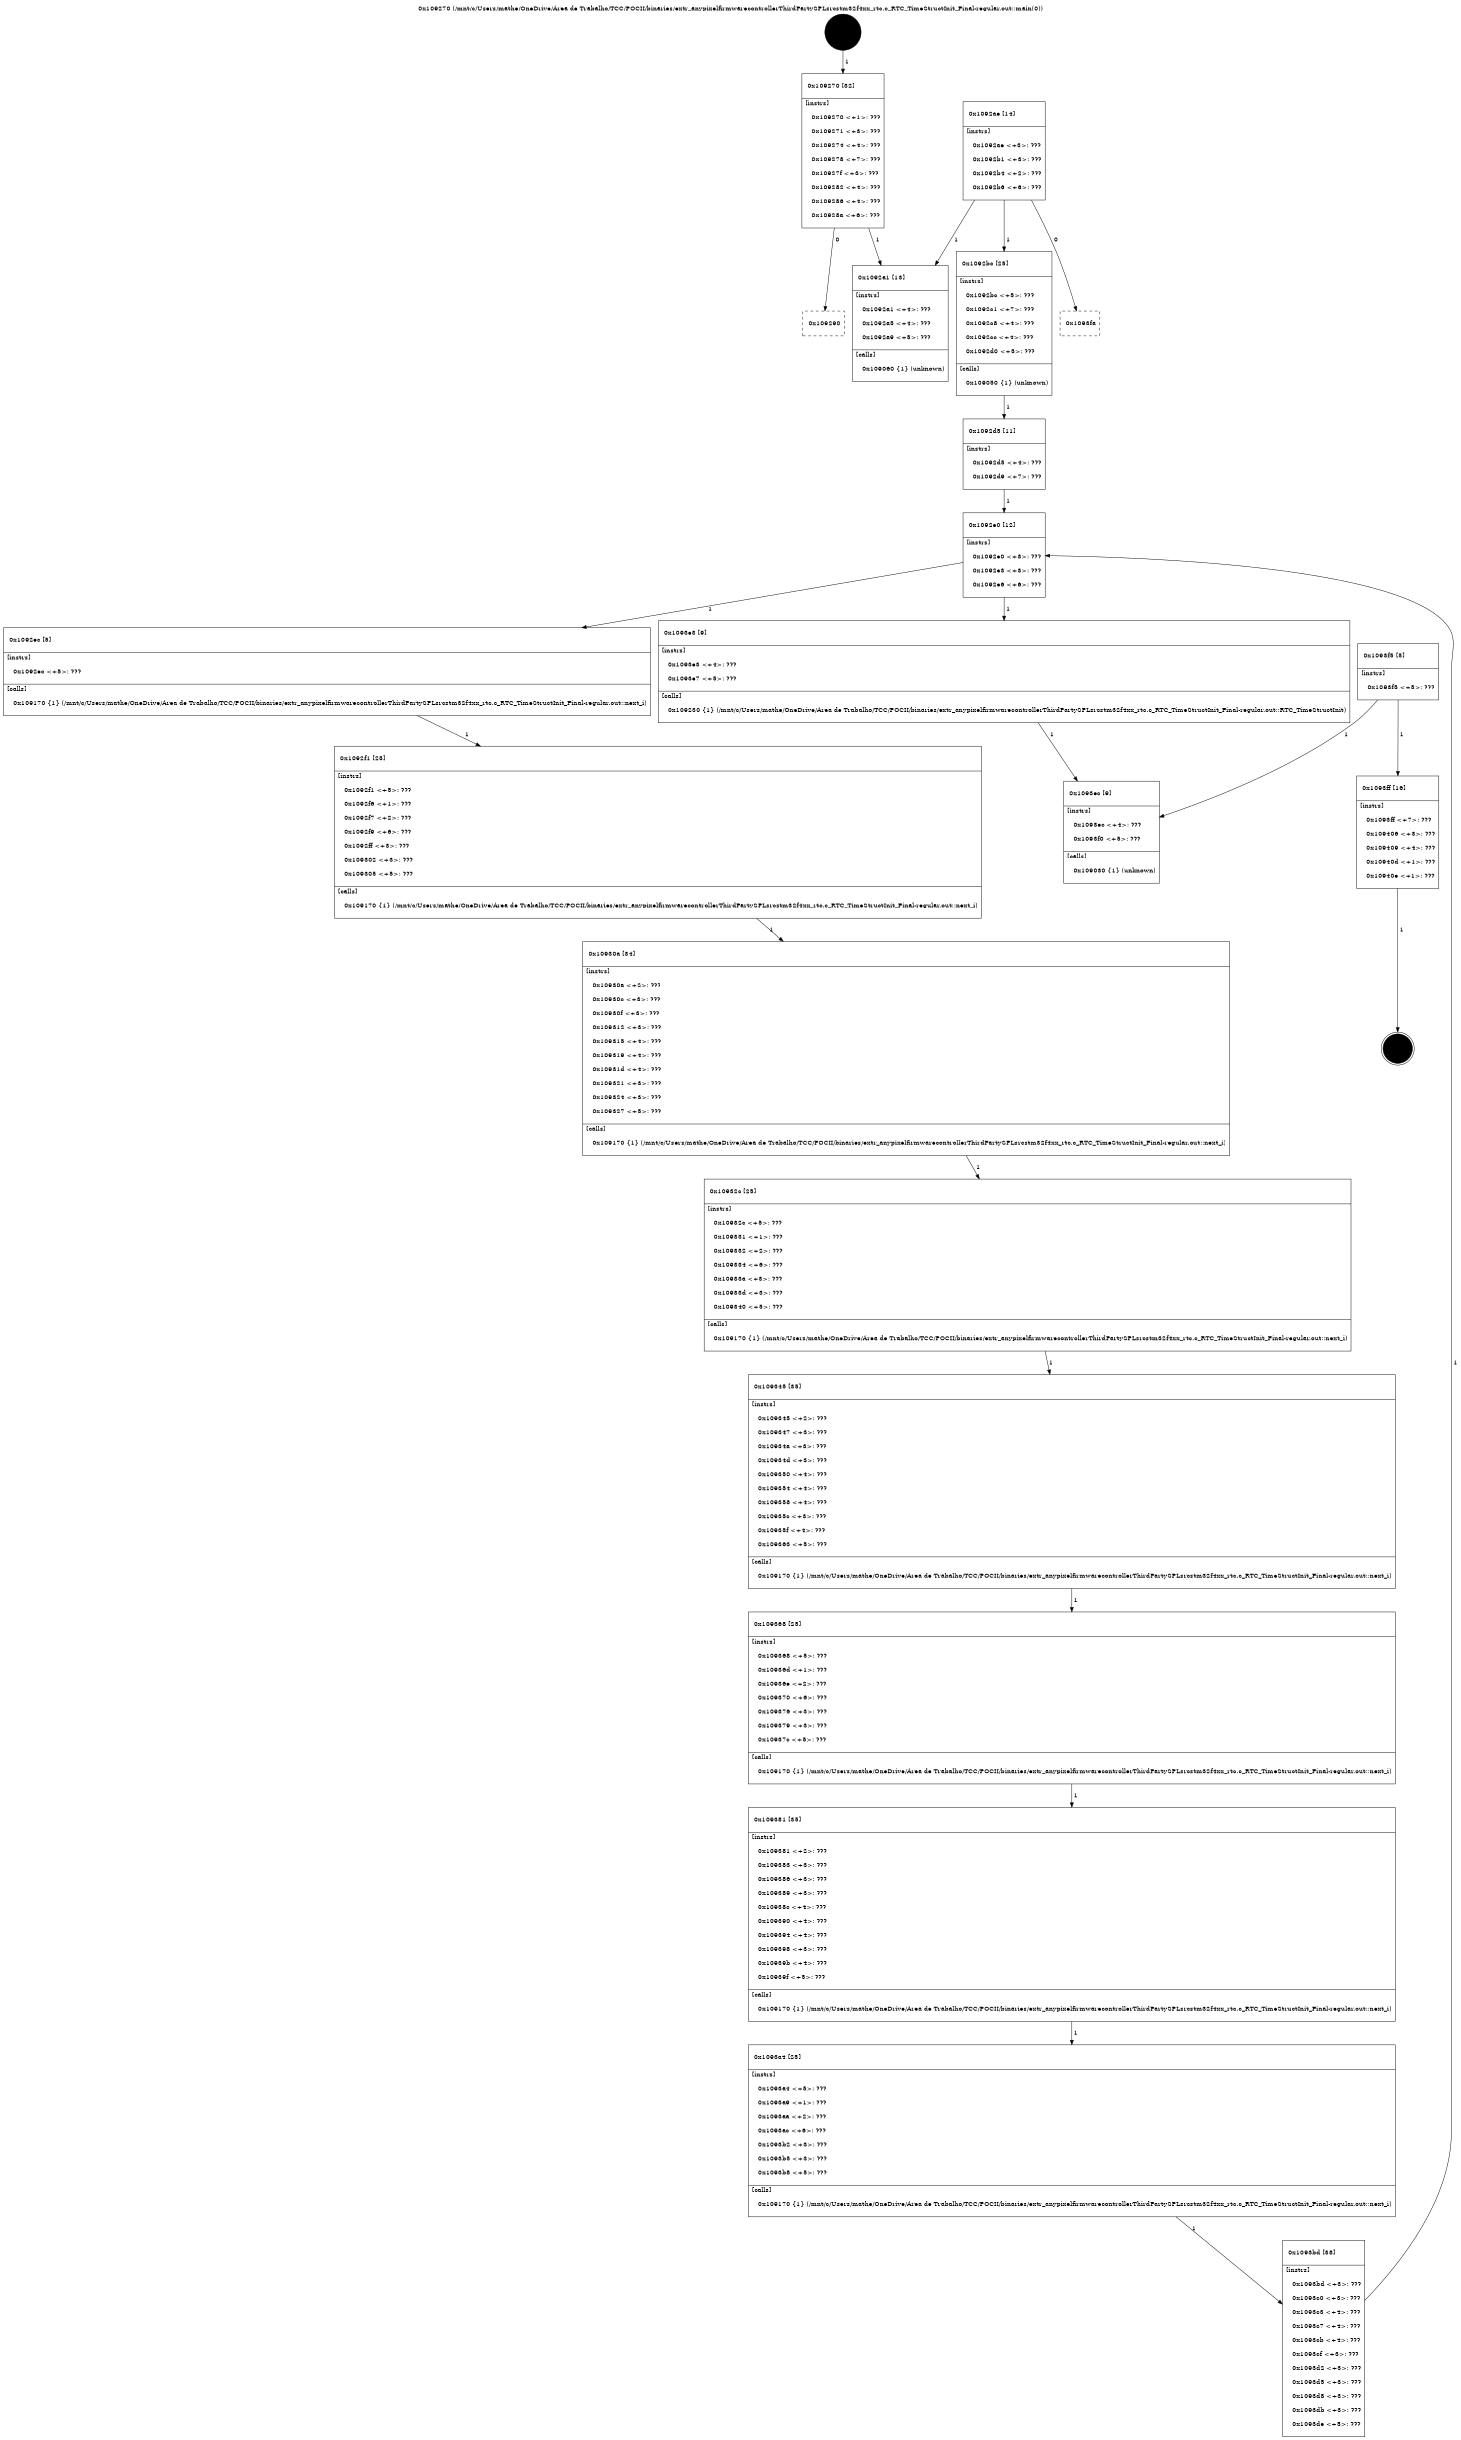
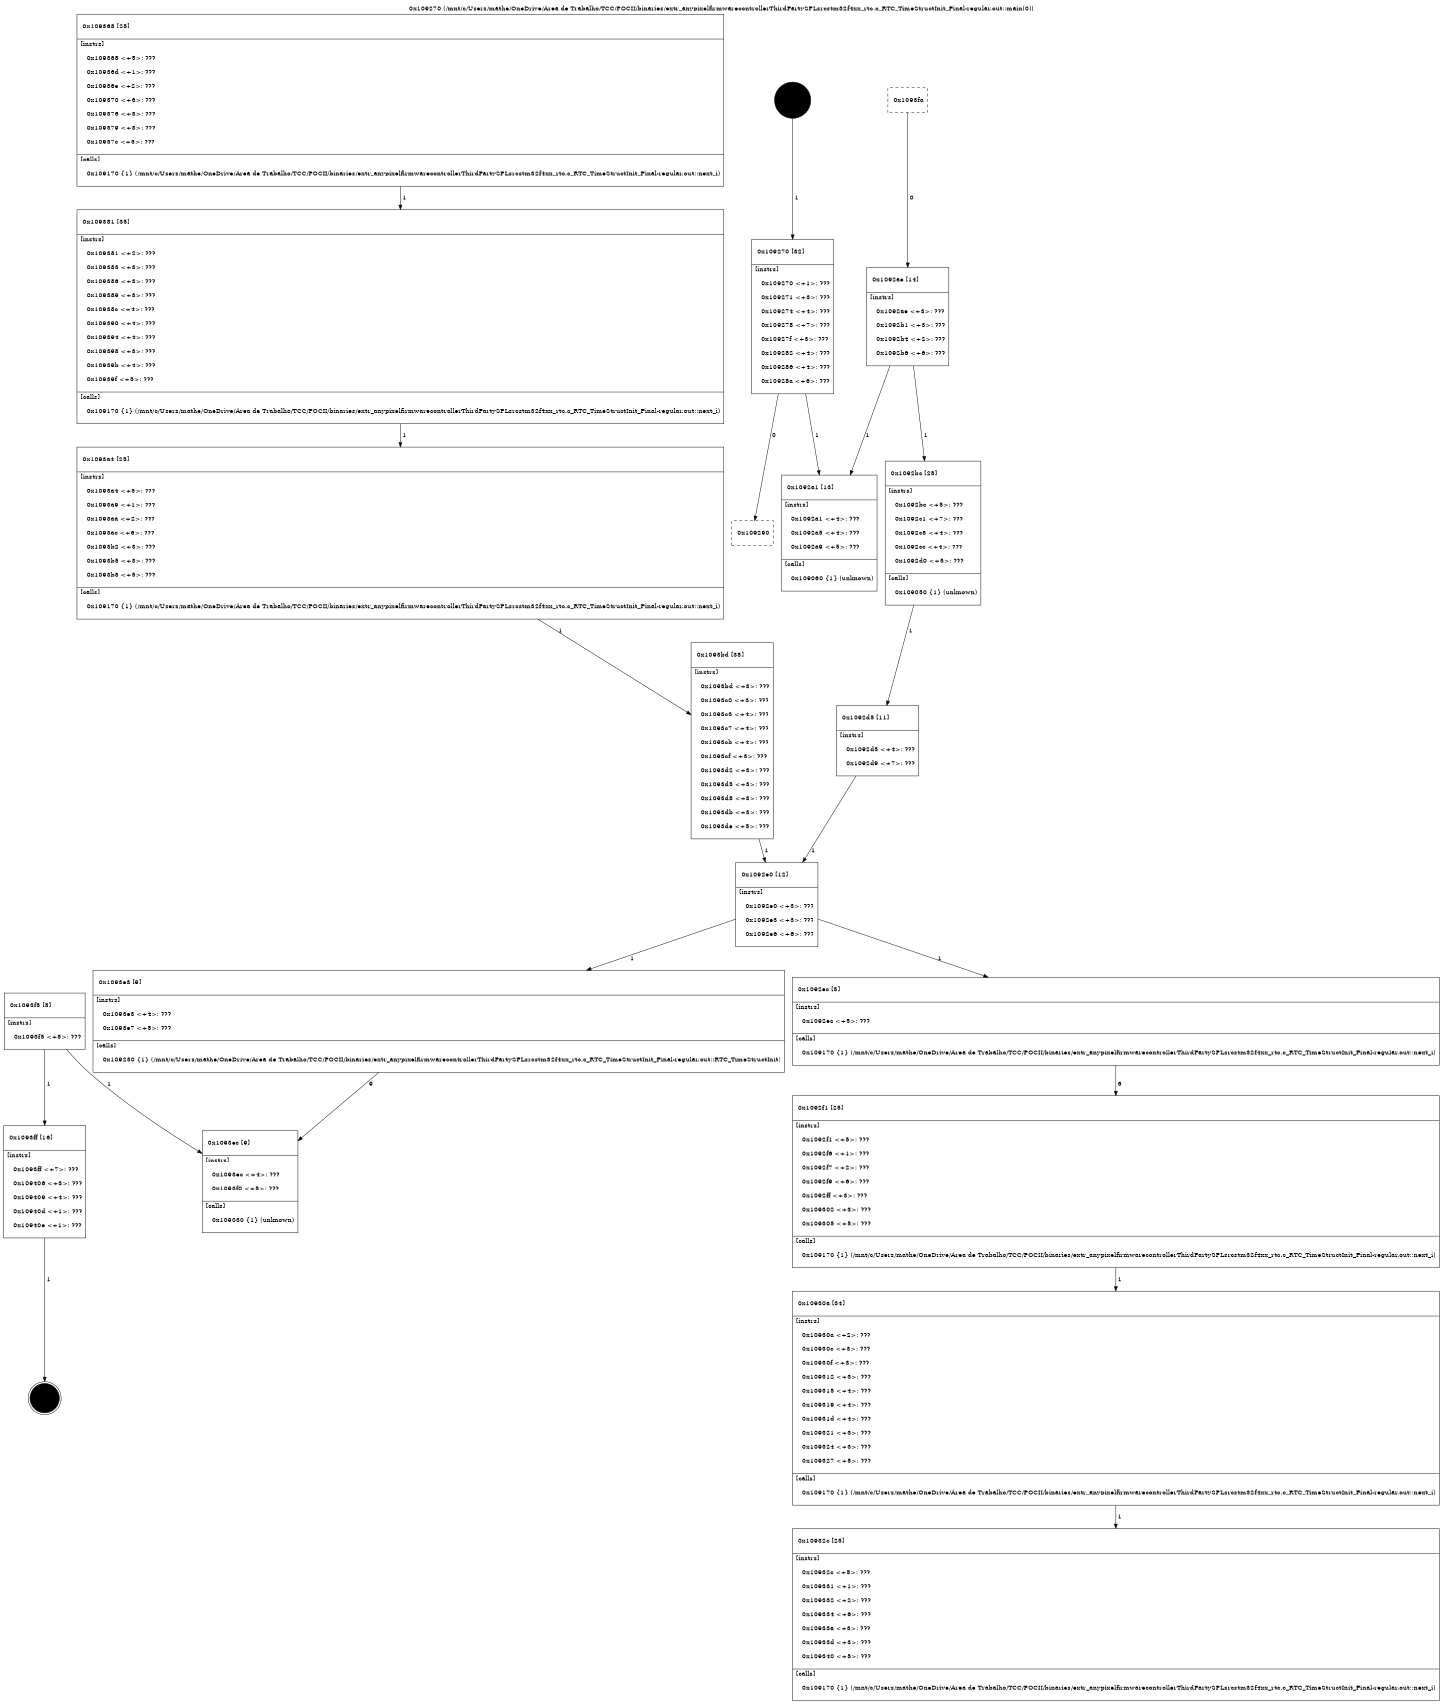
edge "0x1092ae [14]" -> "0x1093fa": reversed
edge "0x1092ec [5]" -> "0x1092f1 [25]": label " 1" -> " 6"
edge "0x1093e3 [9]" -> "0x1093ec [9]": label " 1" -> " 9"
node "0x109345 [35]": removed
